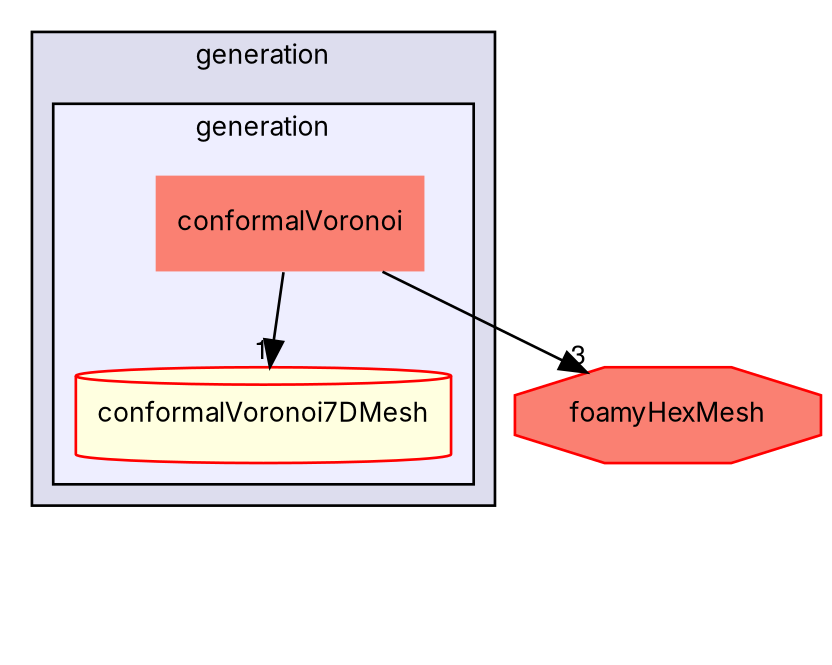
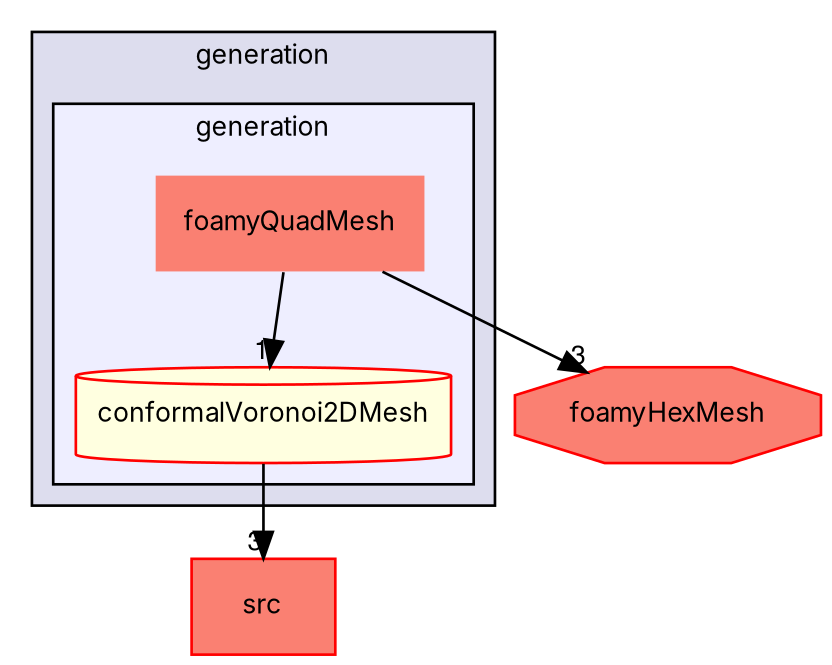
node "conformalVoronoi": label "conformalVoronoi" -> "foamyQuadMesh"
node "conformalVoronoi7DMesh": label "conformalVoronoi7DMesh" -> "conformalVoronoi2DMesh"
node "src": added
